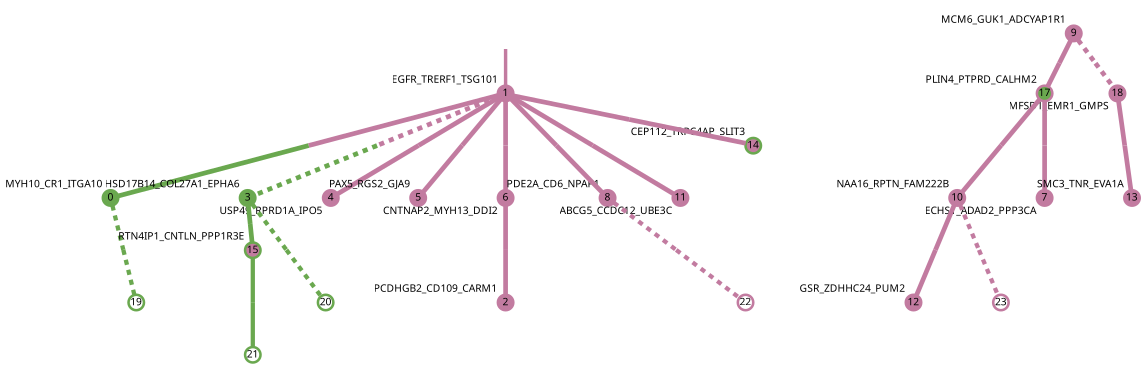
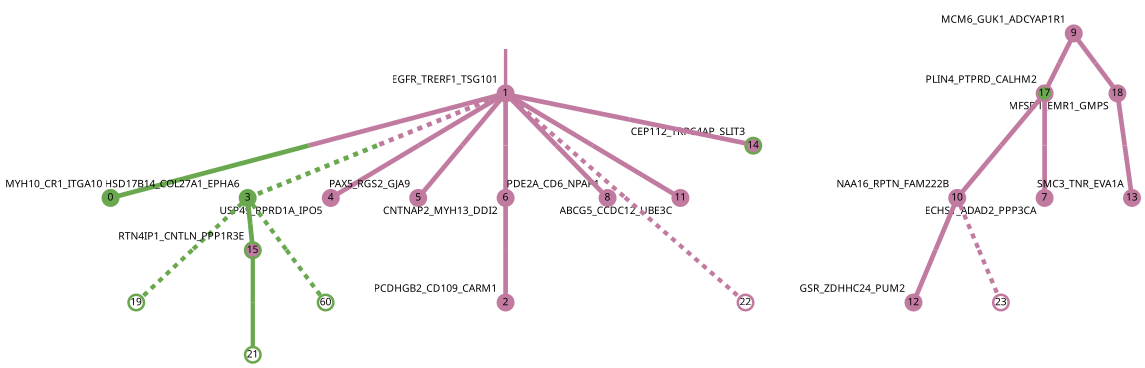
edge "9 MCM6_GUK1_ADCYAP1R1" -> "18 MFSD1_EMR1_GMPS": style dashed -> solid
edge "0 MYH10_CR1_ITGA10" -> "19": now "3 HSD17B14_COL27A1_EPHA6" -> "19"
edge "8 PDE2A_CD6_NPAP1" -> "22": now "1 EGFR_TRERF1_TSG101" -> "22"
node "20": label "20" -> "60"
